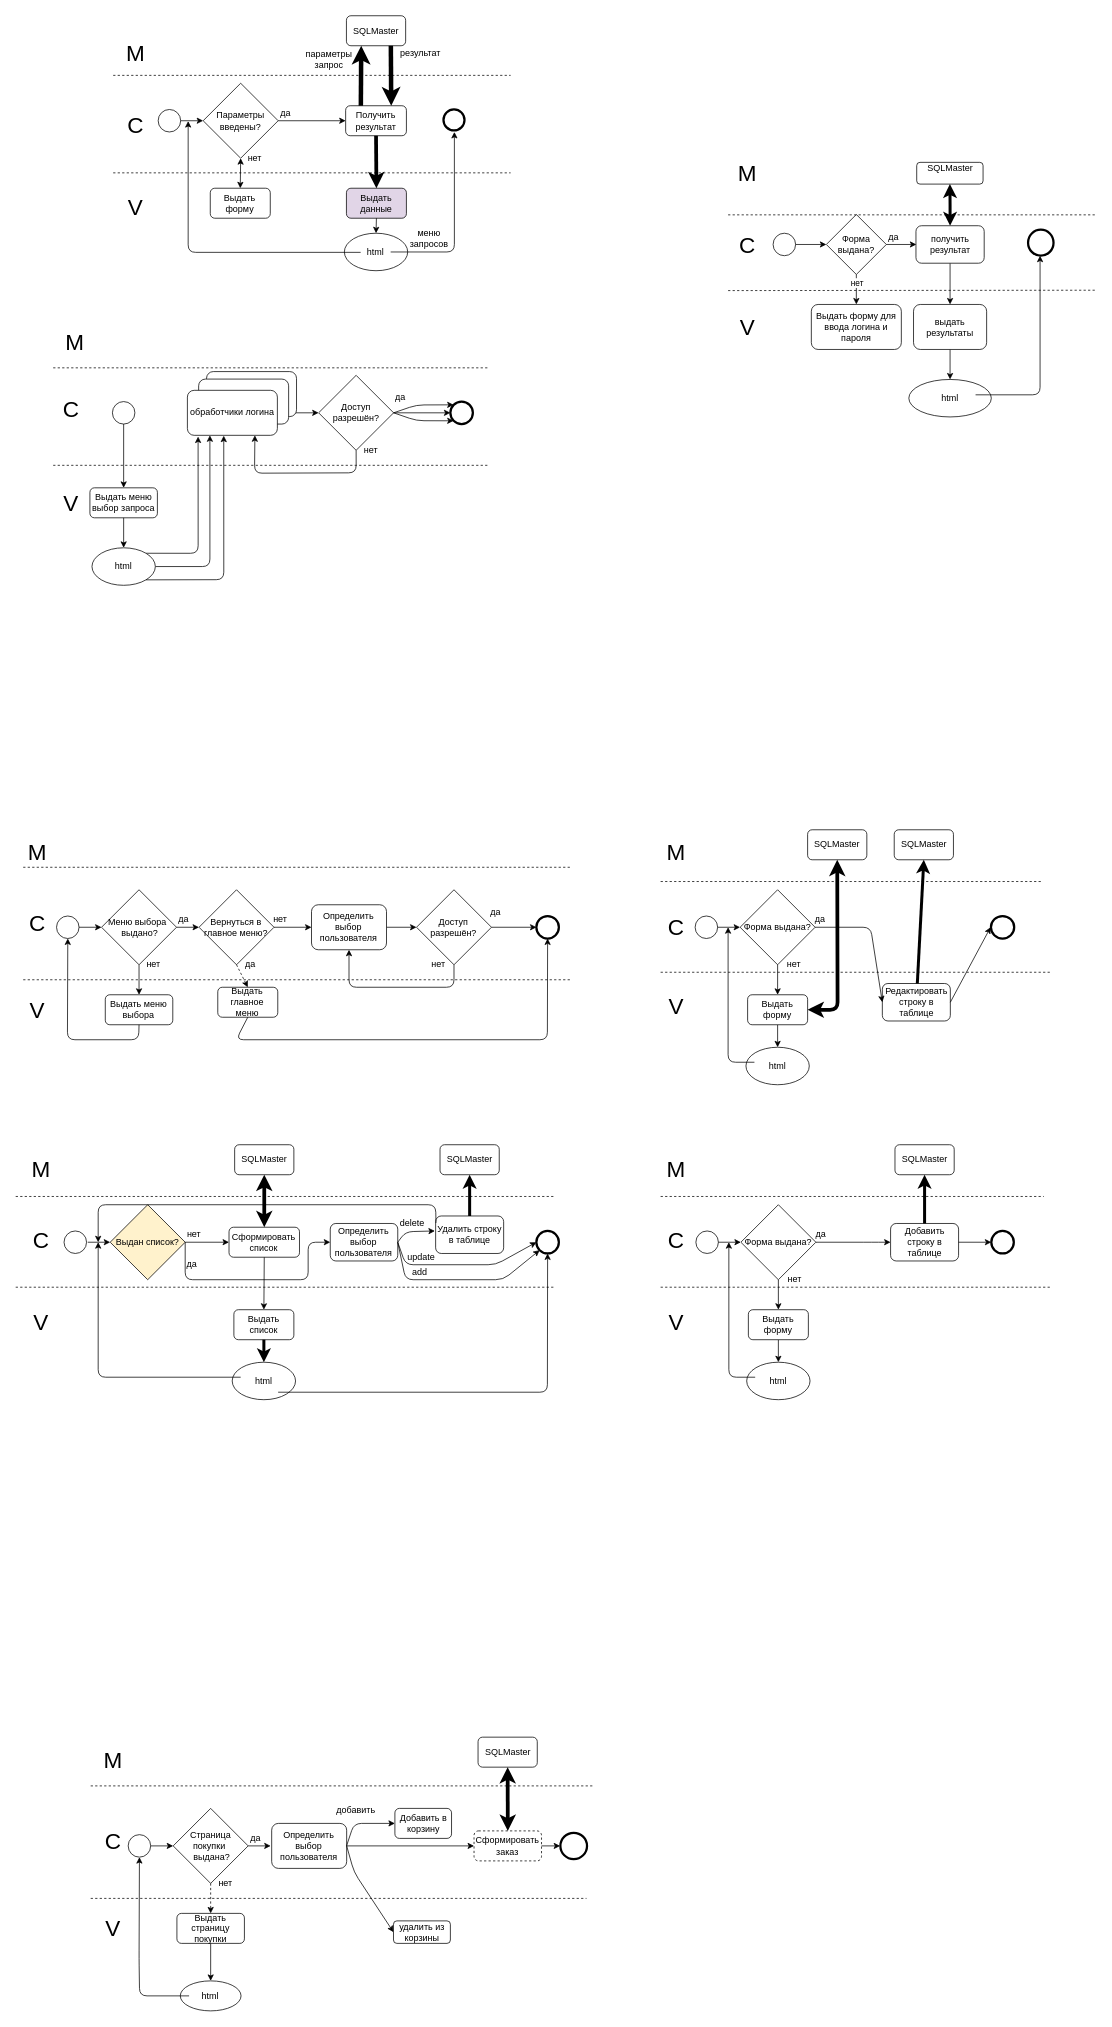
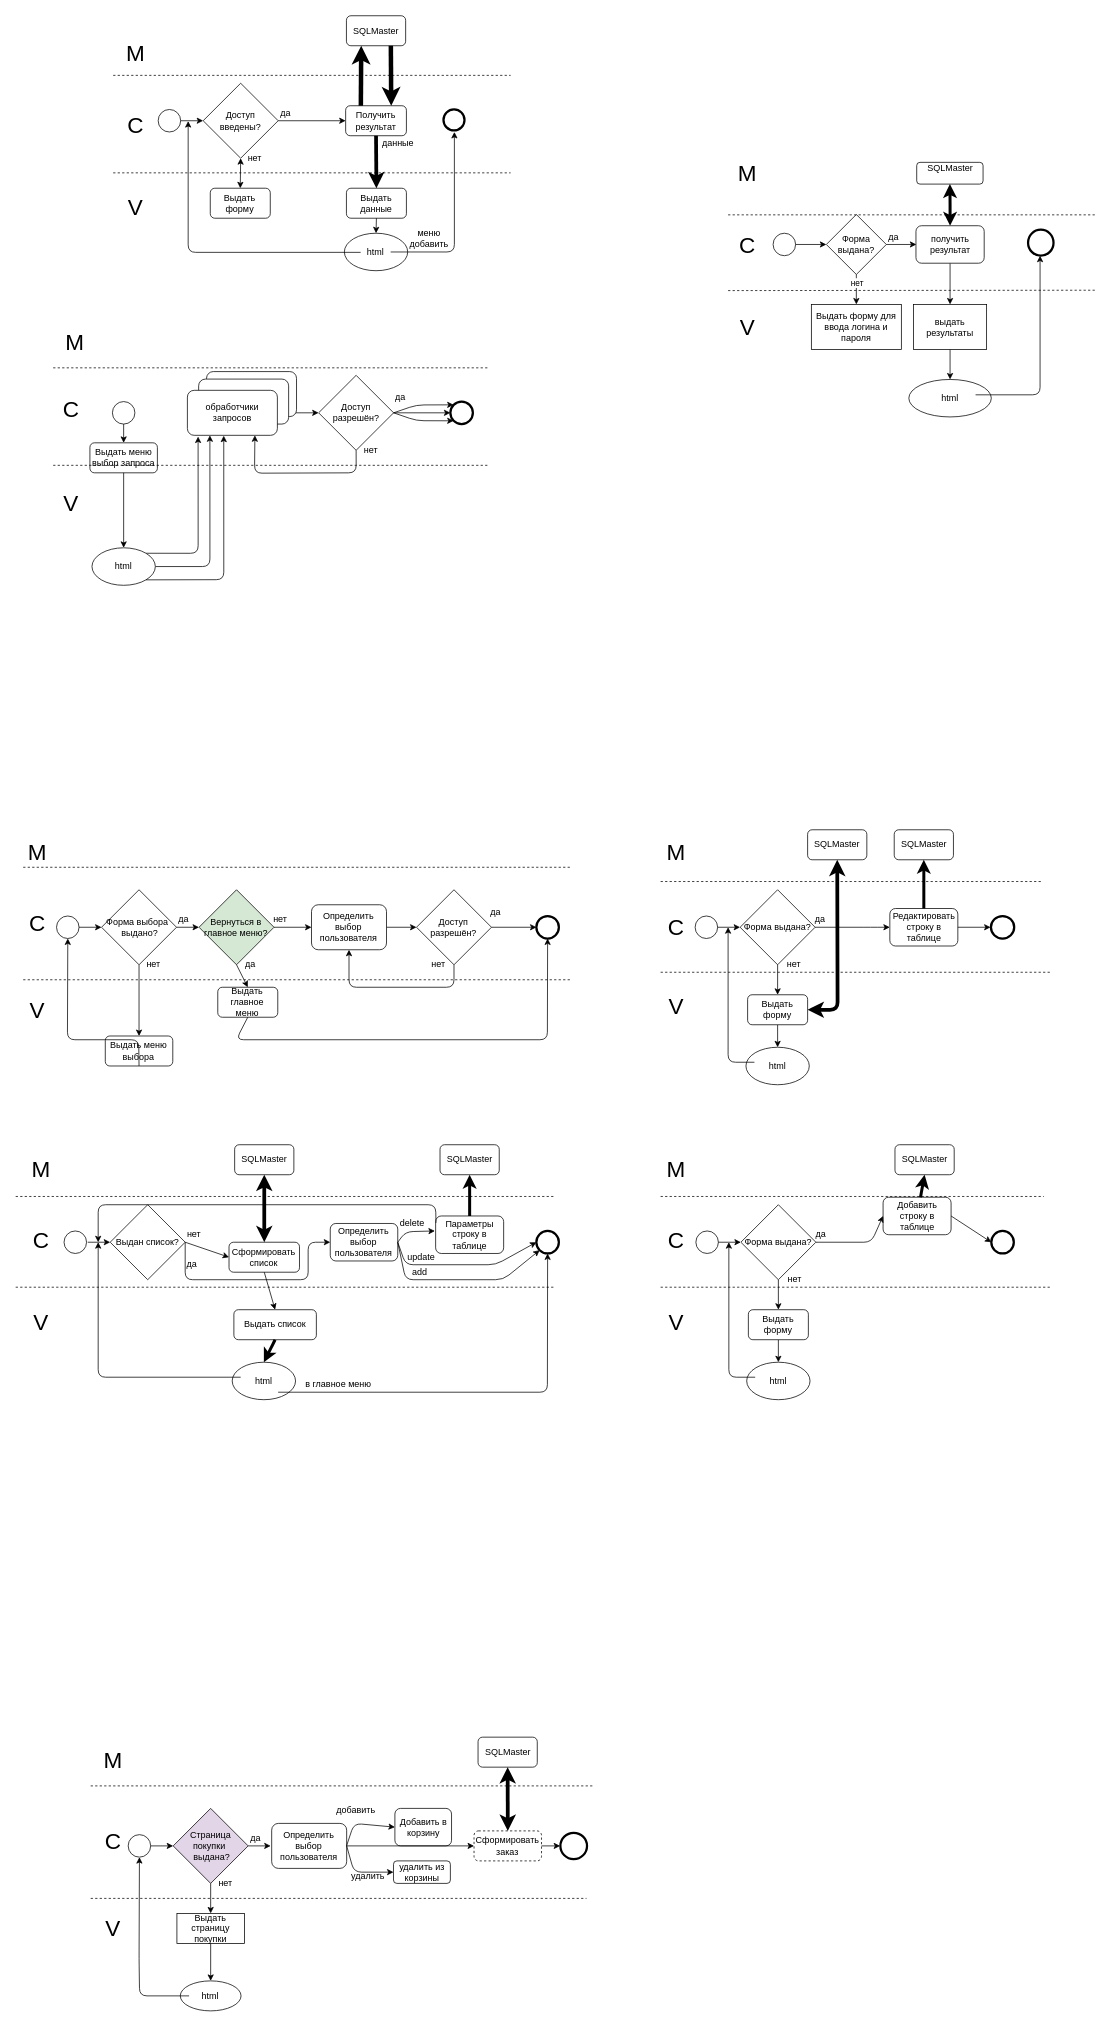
node "результат": removed
node "параметры запрос": removed
node "Параметры введены?": label "Параметры введены?" -> "Доступ введены?"
node "данные": added
node "Выдать данные": fillcolor #e1d5e7 -> #ffffff
node "меню запросов": label "меню запросов" -> "меню добавить"
node "Выдать форму для ввода логина и пароля": shape rounded rectangle -> rectangle
node "выдать результаты": shape rounded rectangle -> rectangle
node "обработчики логина": label "обработчики логина" -> "обработчики запросов"
node "Выдать меню выбор запроса": moved (123, 503) -> (123, 458)
node "Меню выбора выдано?": label "Меню выбора выдано?" -> "Форма выбора выдано?"
node "Вернуться в главное меню?": fillcolor #ffffff -> #d5e8d4
edge "Вернуться в главное меню?" -> "Выдать главное меню": style dashed -> solid
node "Редактировать строку в таблице": moved (916, 1002) -> (924, 927)
node "Выдать меню выбора": moved (139, 1010) -> (139, 1051)
node "Удалить строку в таблице": label "Удалить строку в таблице" -> "Параметры строку в таблице"
node "Выдан список?": fillcolor #fff2cc -> #ffffff
node "Сформировать список": moved (264, 1242) -> (264, 1257)
node "Добавить строку в таблице": moved (924, 1242) -> (917, 1216)
node "Выдать список": size 60x30 -> 83x30
node "в главное меню": added
node "Добавить в корзину": size 57x30 -> 57x38
node "Страница покупки выдана?": fillcolor #ffffff -> #e1d5e7
node "удалить": added
edge "Страница покупки выдана?" -> "Выдать страницу покупки": style dashed -> solid
node "Выдать страницу покупки": shape rounded rectangle -> rectangle
node "удалить из корзины": moved (422, 1932) -> (422, 1872)
